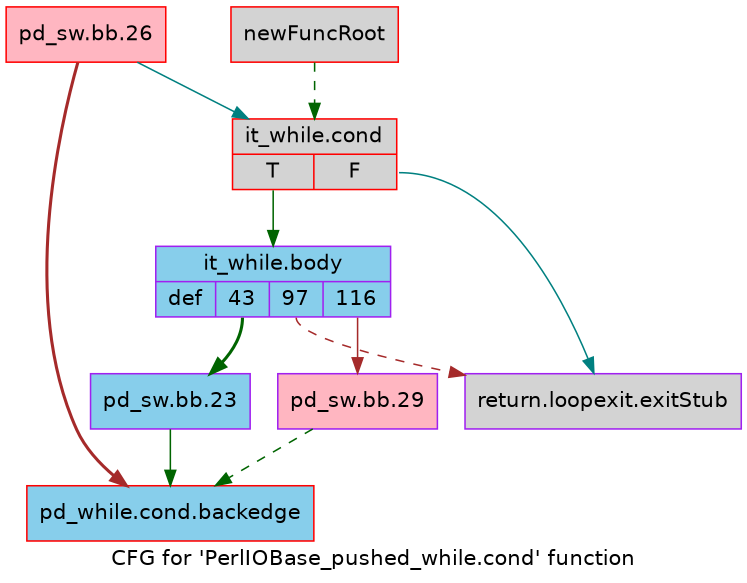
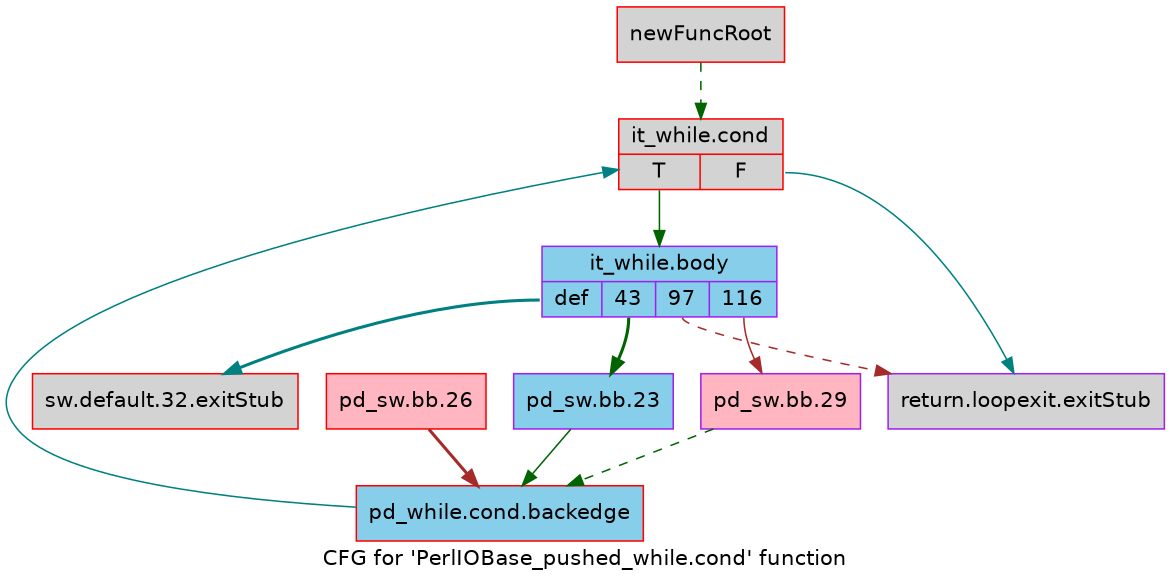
edge "pd_sw.bb.26" -> "it_while.cond": now "pd_while.cond.backedge" -> "it_while.cond"
node "sw.default.32.exitStub": added
